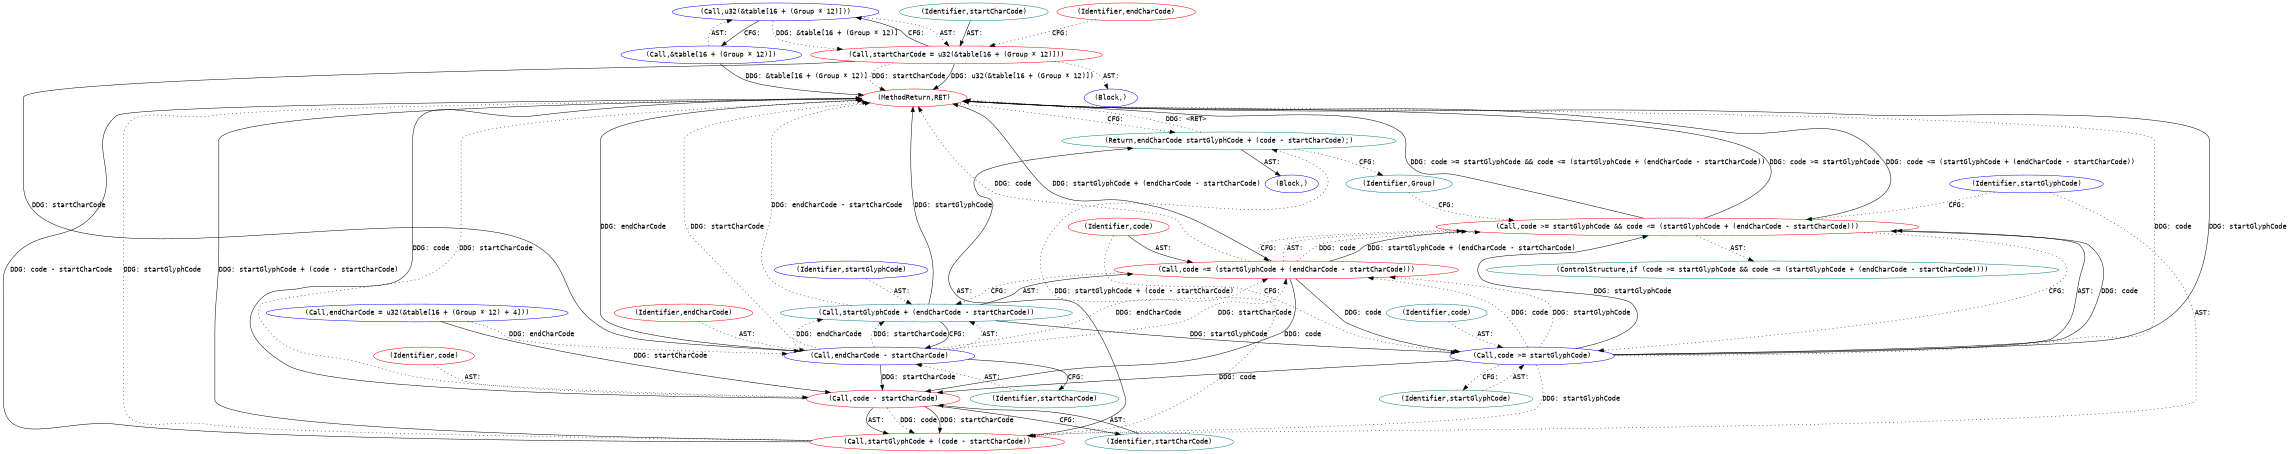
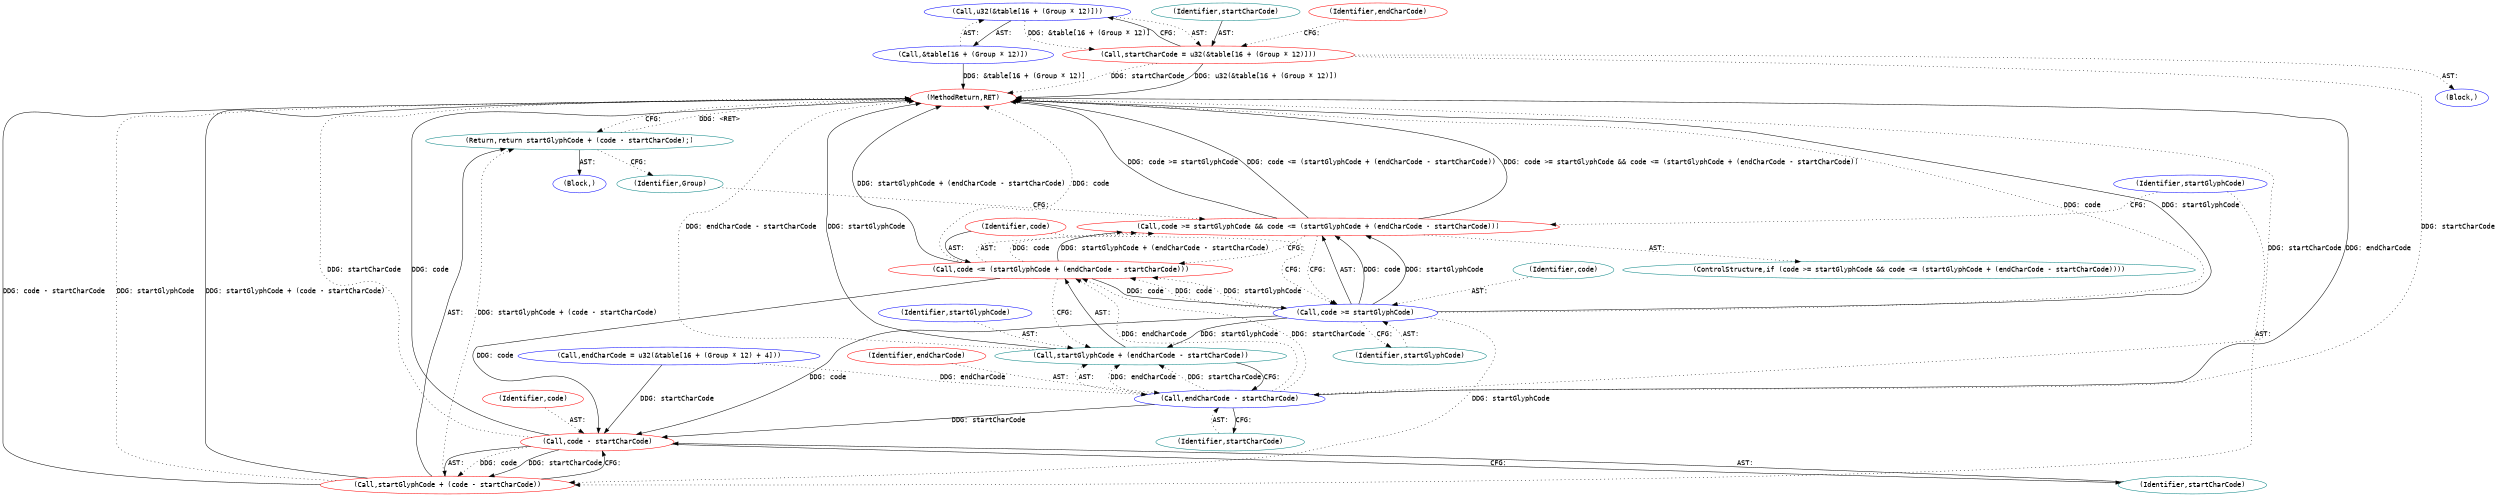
edge "(Call,u32(&table[16 + (Group * 12)]))" -> "(Call,&table[16 + (Group * 12)])": label "CFG: " -> "AST: "
node "(Return,endCharCode startGlyphCode + (code - startCharCode);)": label "(Return,endCharCode startGlyphCode + (code - startCharCode);)" -> "(Return,return startGlyphCode + (code - startCharCode);)"
edge "(Call,startCharCode = u32(&table[16 + (Group * 12)]))" -> "(Call,endCharCode - startCharCode)": style solid -> dotted
edge "(Call,startGlyphCode + (endCharCode - startCharCode))" -> "(Call,code >= startGlyphCode)": reversed
edge "(Call,startGlyphCode + (code - startCharCode))" -> "(Call,code - startCharCode)": added, label "CFG:"
